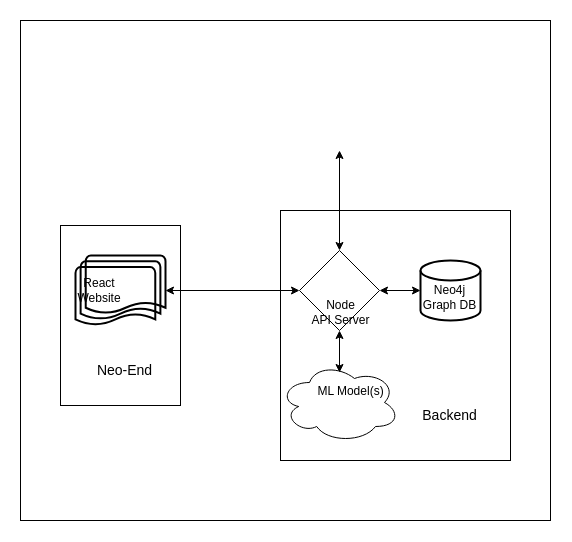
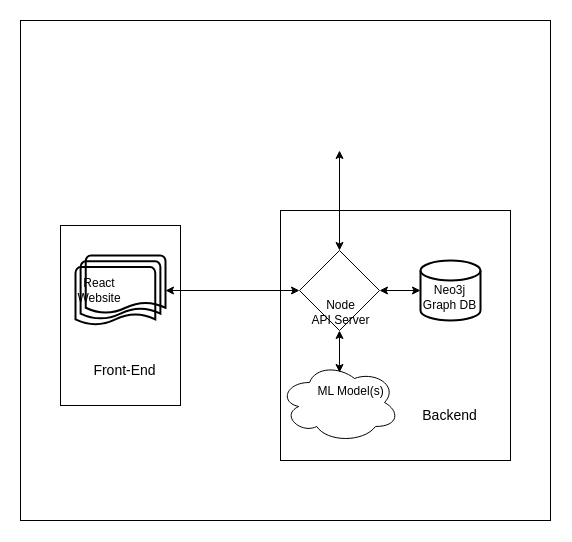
node "Neo4j Graph DB": label "Neo4j Graph DB" -> "Neo3j Graph DB"
node "Neo-End": label "Neo-End" -> "Front-End"
